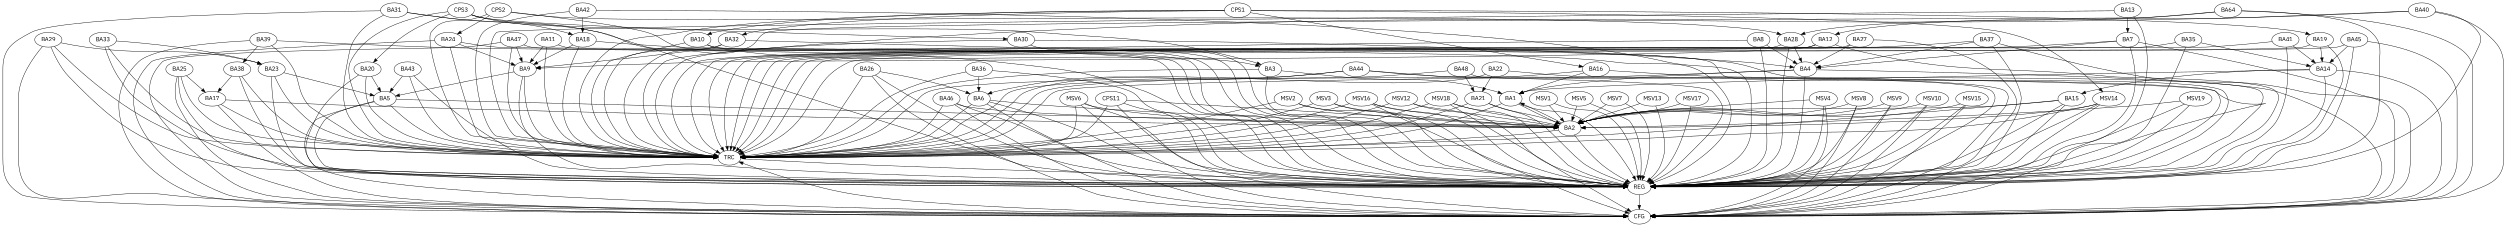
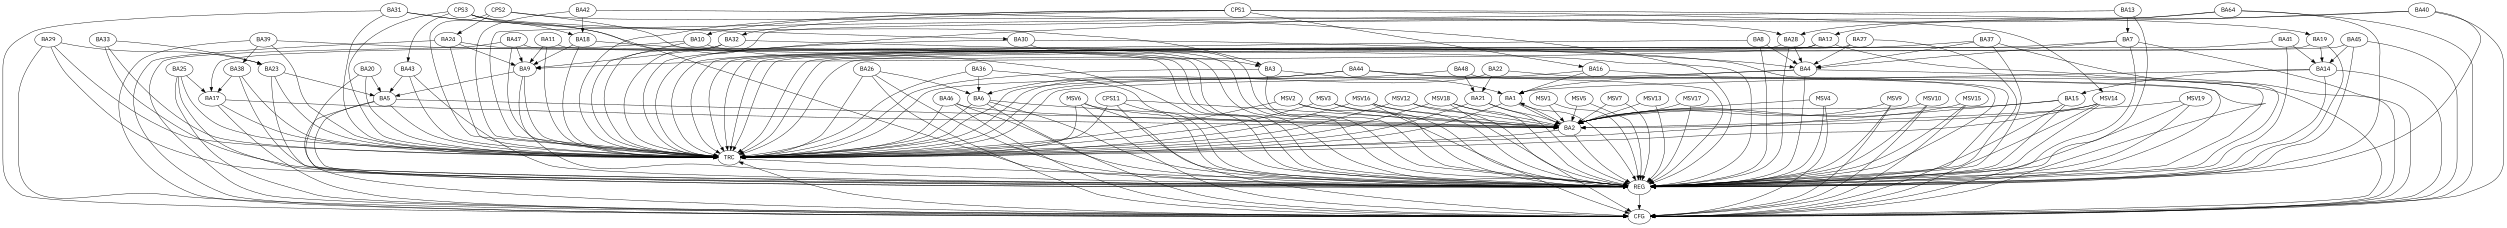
edge "CPS3" -> "BA20": now "CPS3" -> "BA43"
node "BA35": removed
edge "BA10" -> "REG": now "BA10" -> "BA17"
node "MSV8": removed
